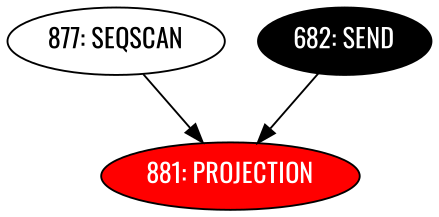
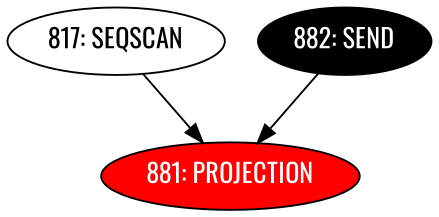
node "877: SEQSCAN": label "877: SEQSCAN" -> "817: SEQSCAN"
node "682: SEND": label "682: SEND" -> "882: SEND"
